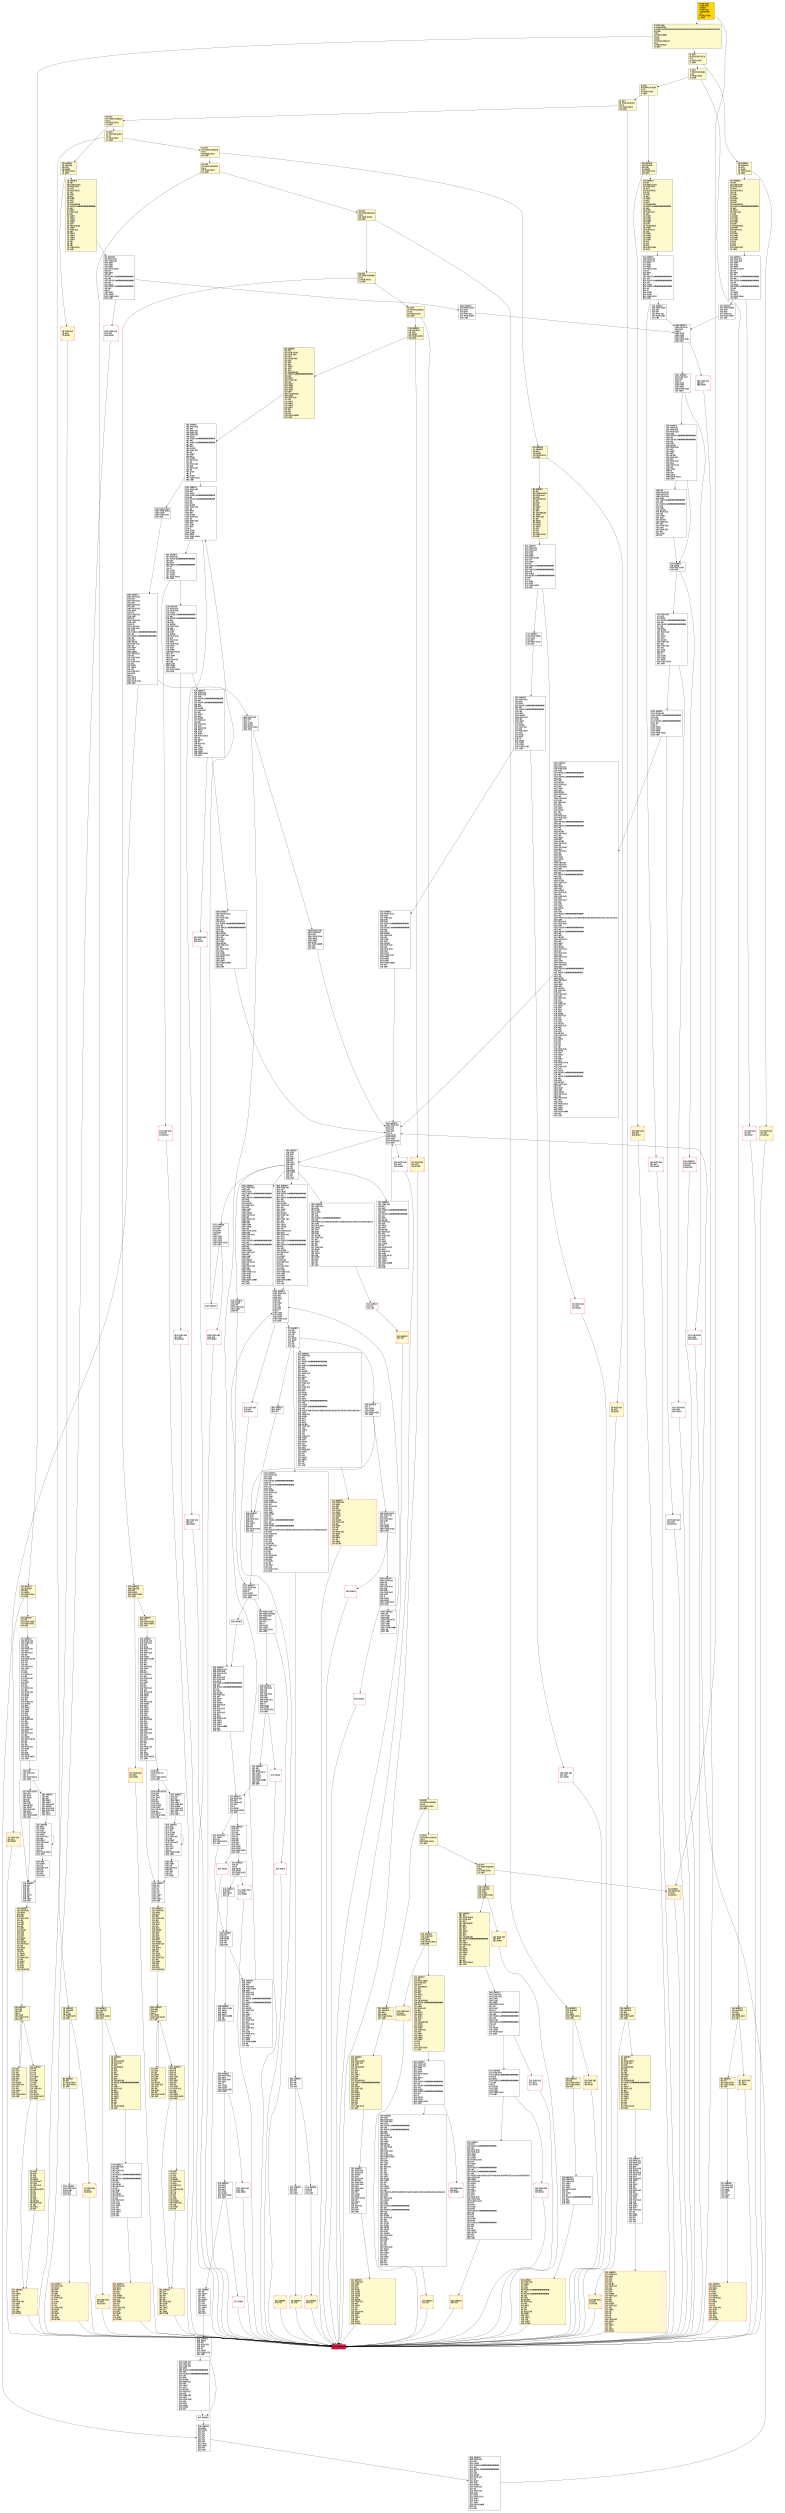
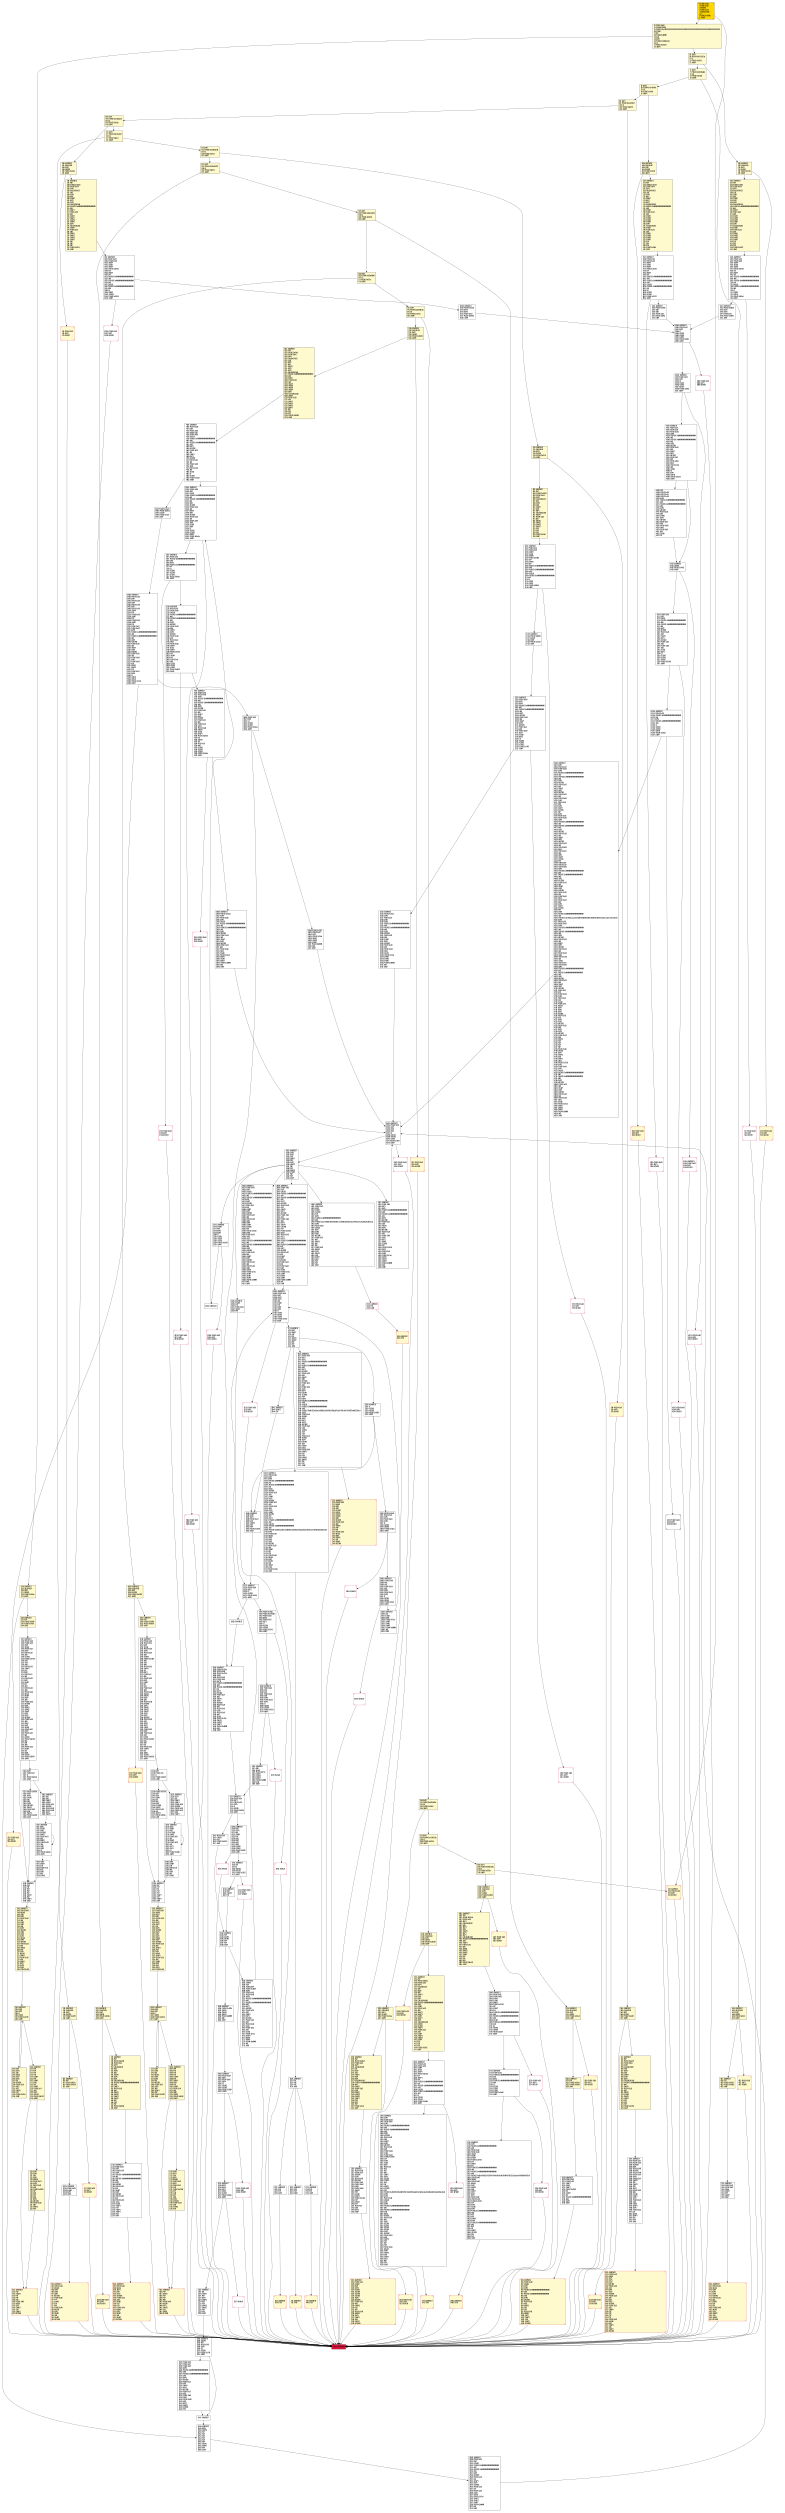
node "1871: JUMPDEST 1872: POP 1873: POP 1874: JUMP": added
node "1258: PUSH1 0x00 1260: DUP1 1261: REVERT": added
